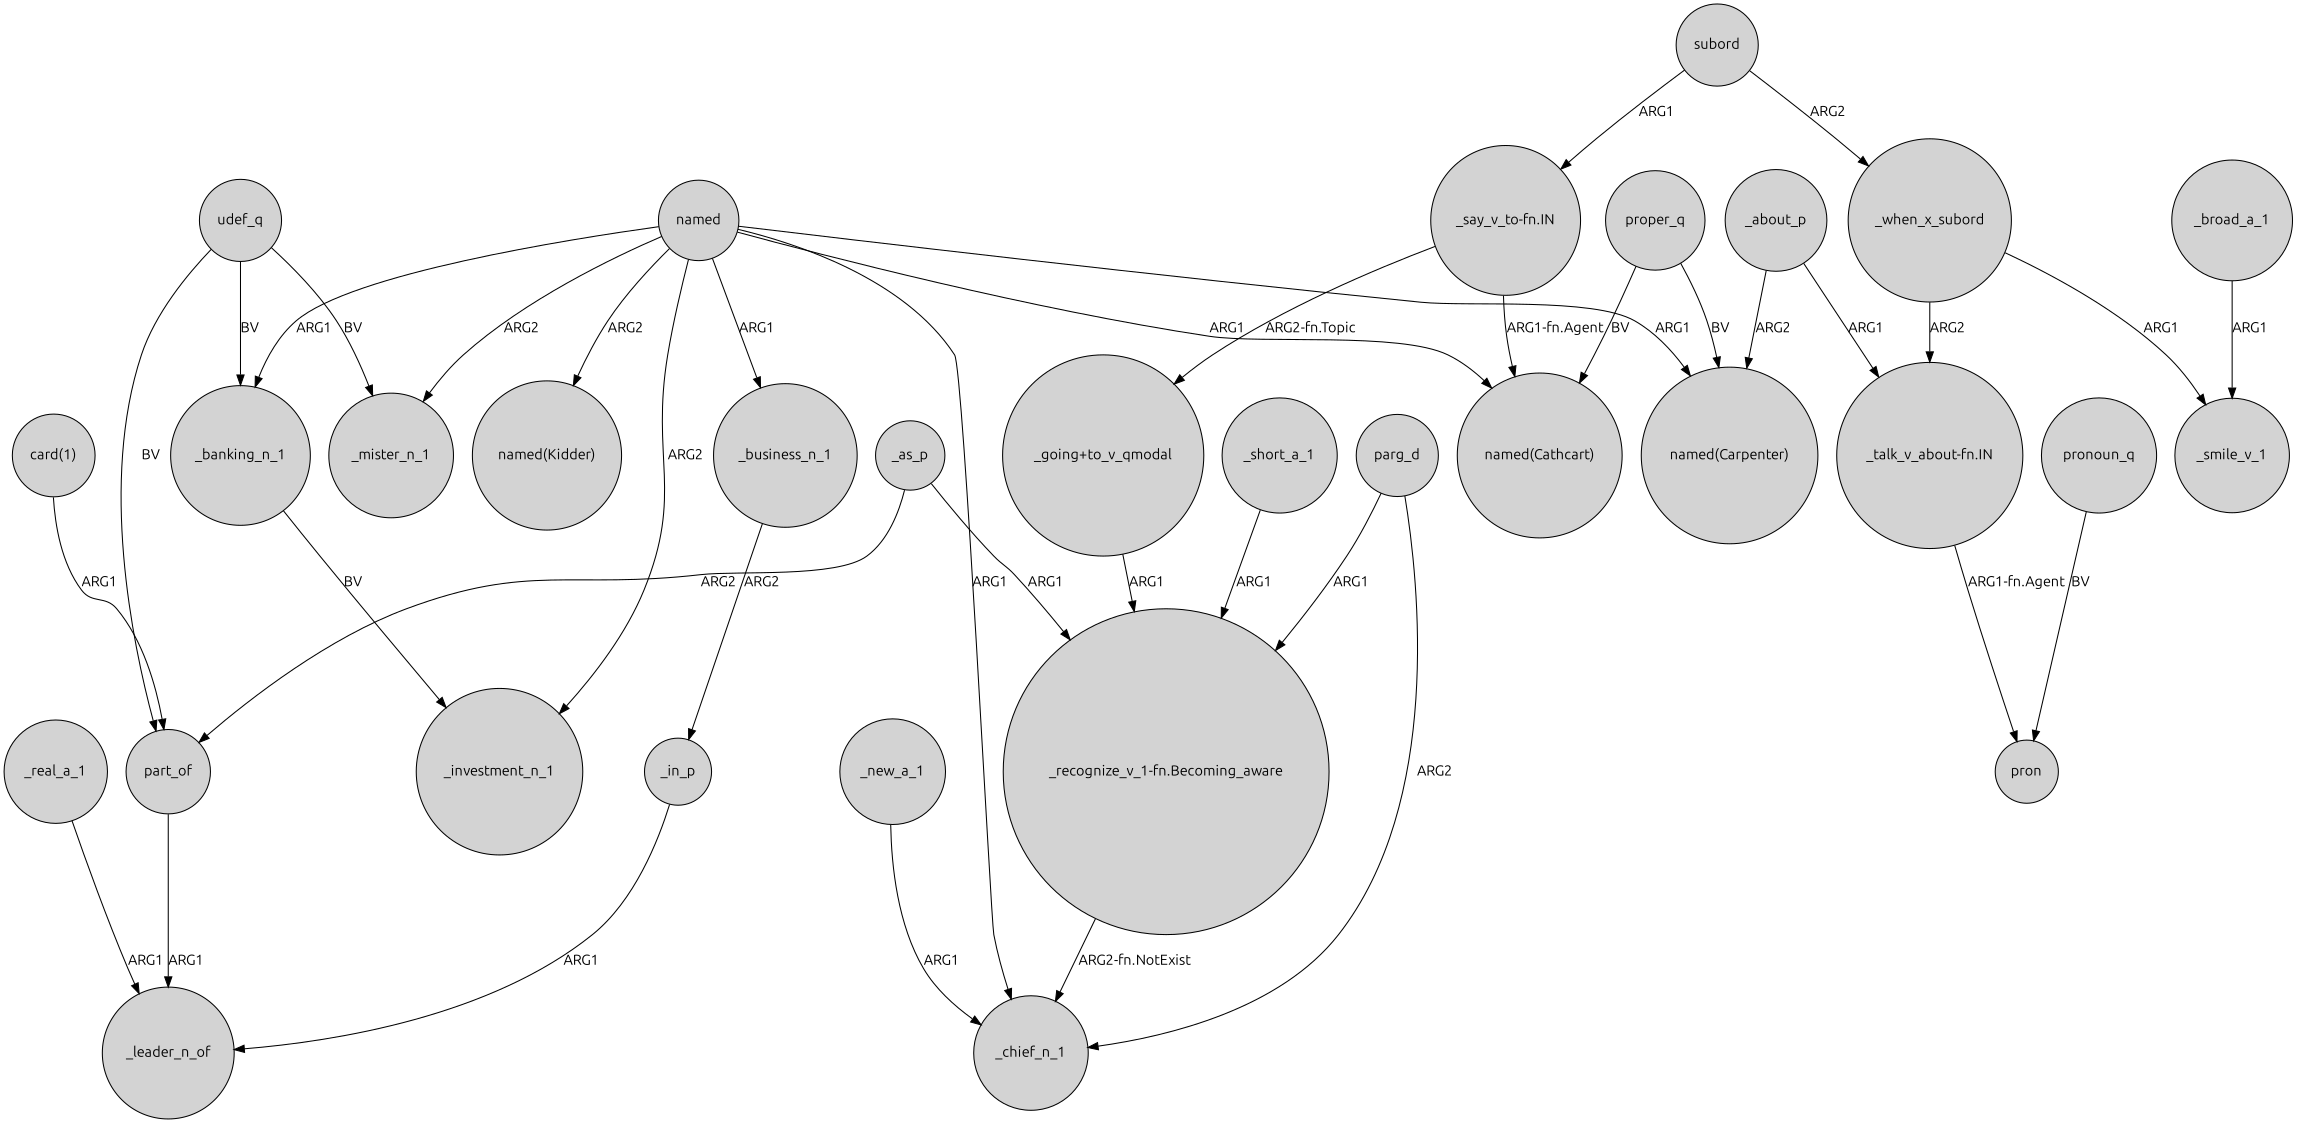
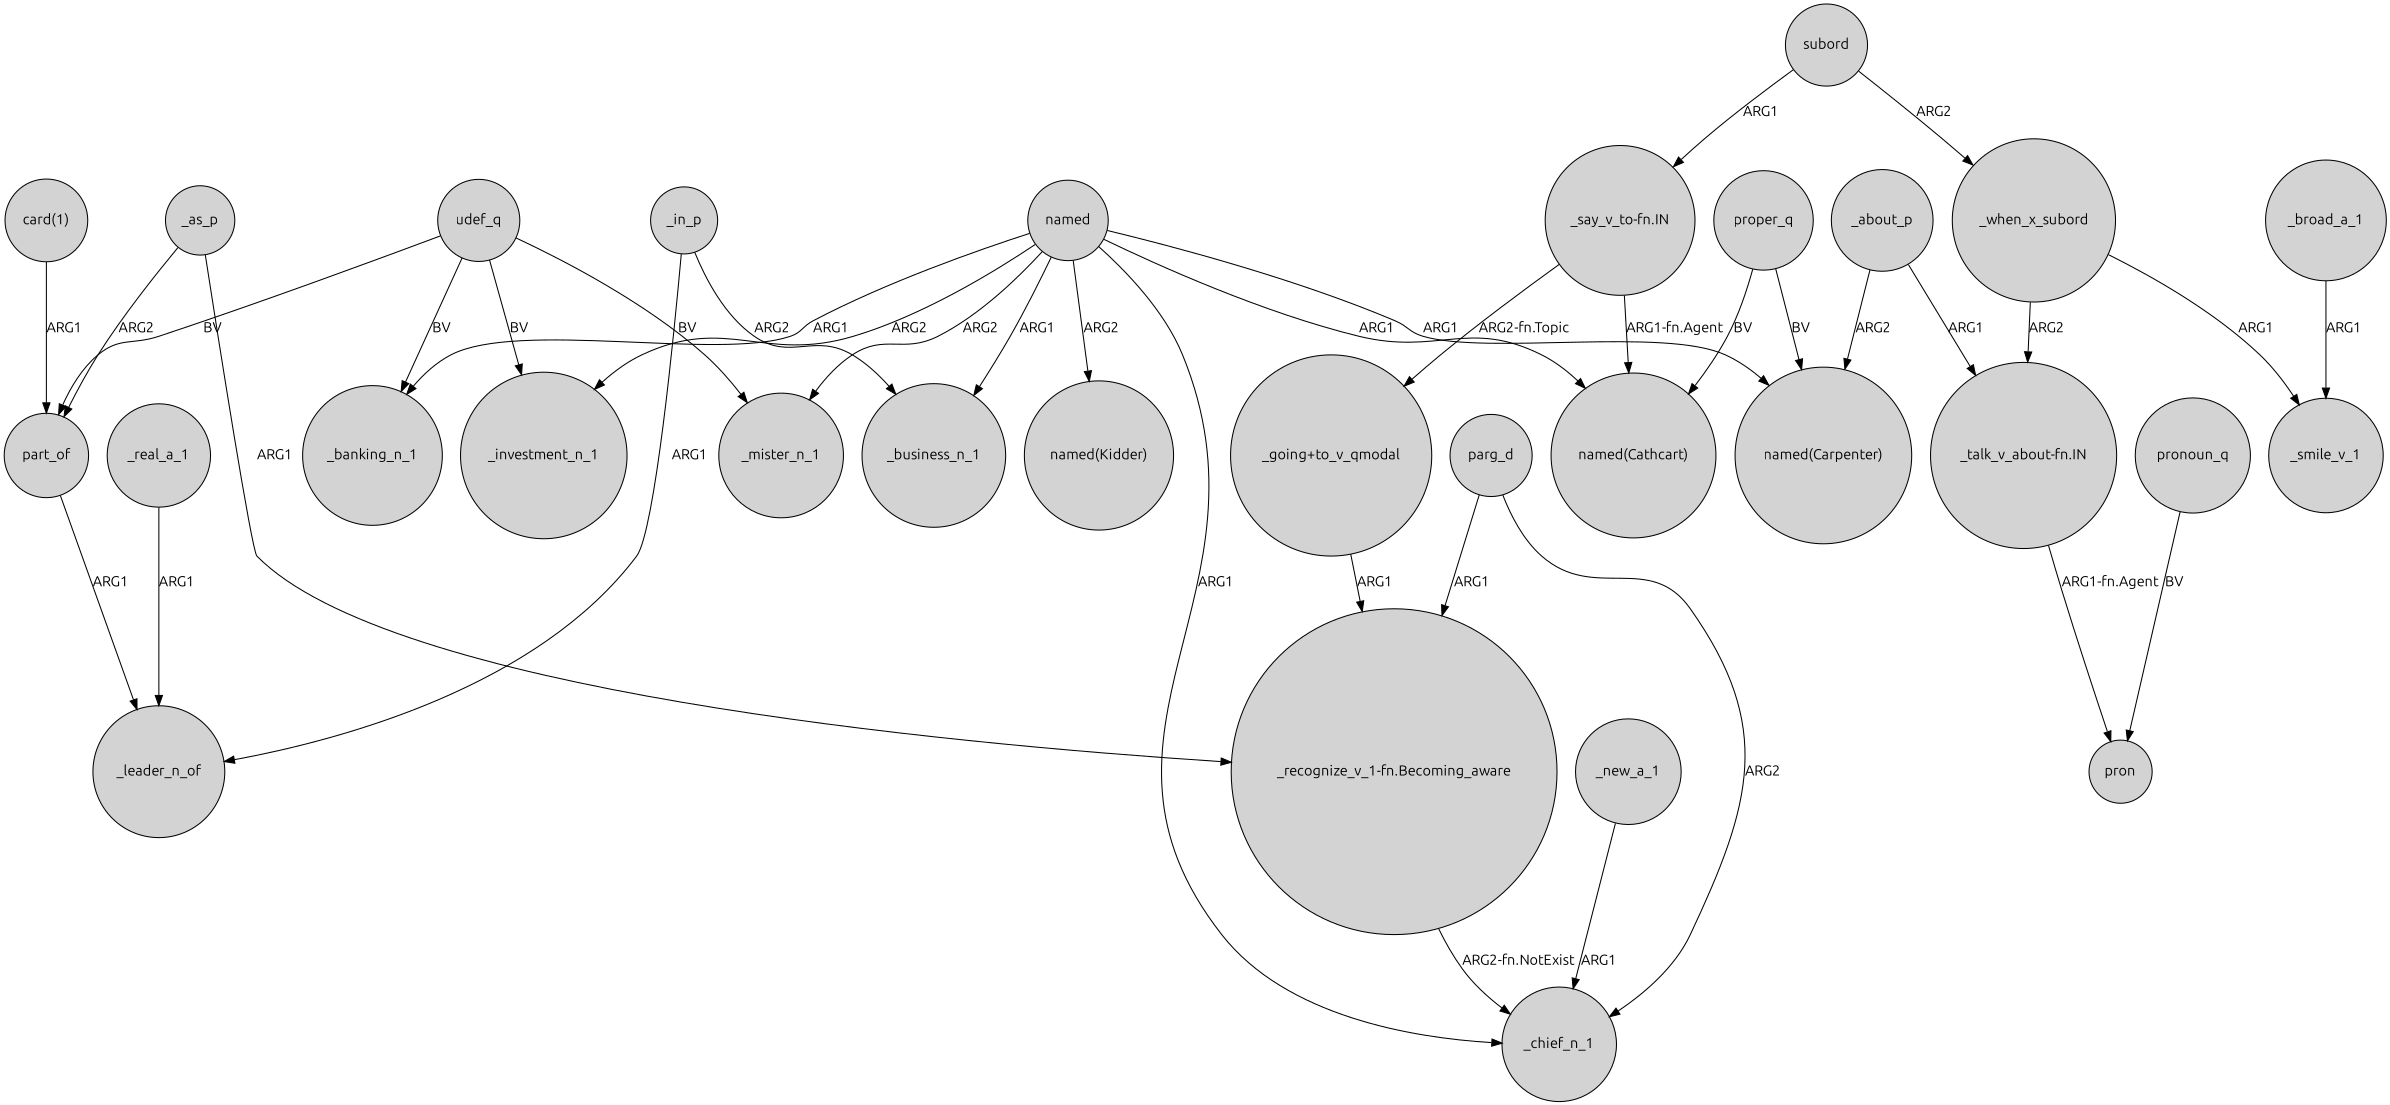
node "_short_a_1": removed
edge "_banking_n_1" -> "_investment_n_1": now "udef_q" -> "_investment_n_1"
edge "_business_n_1" -> "_in_p": reversed
